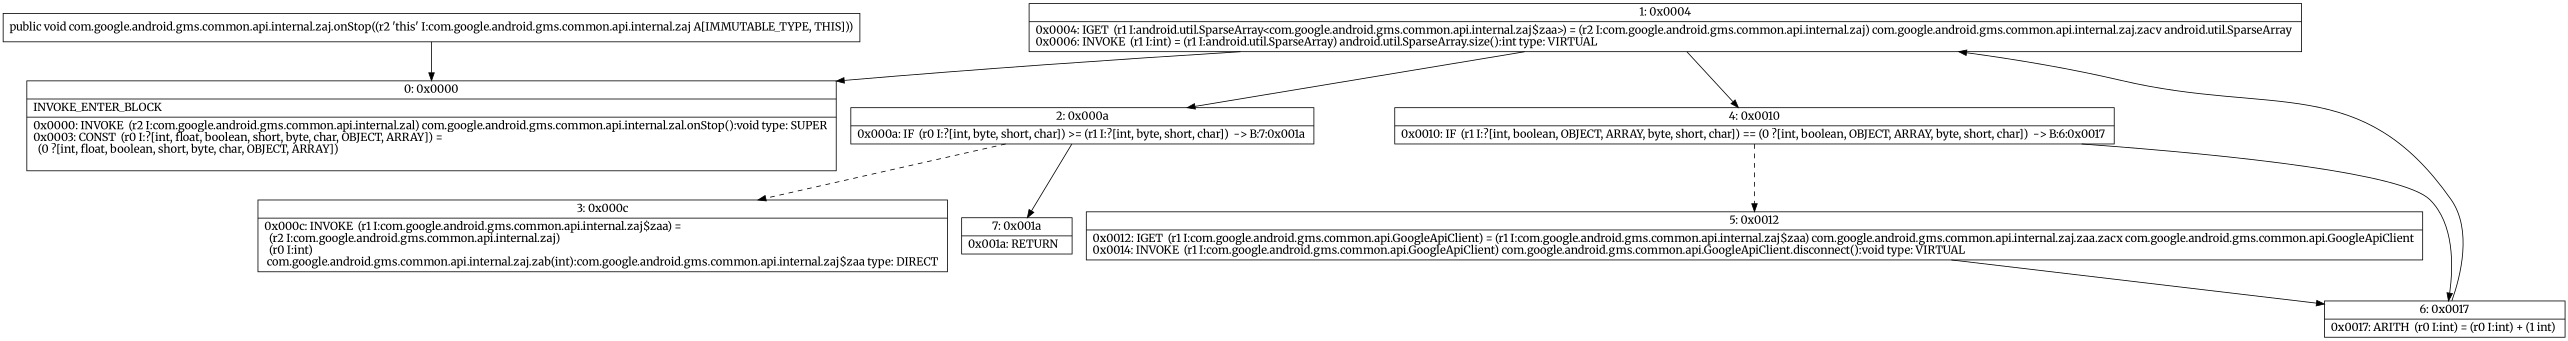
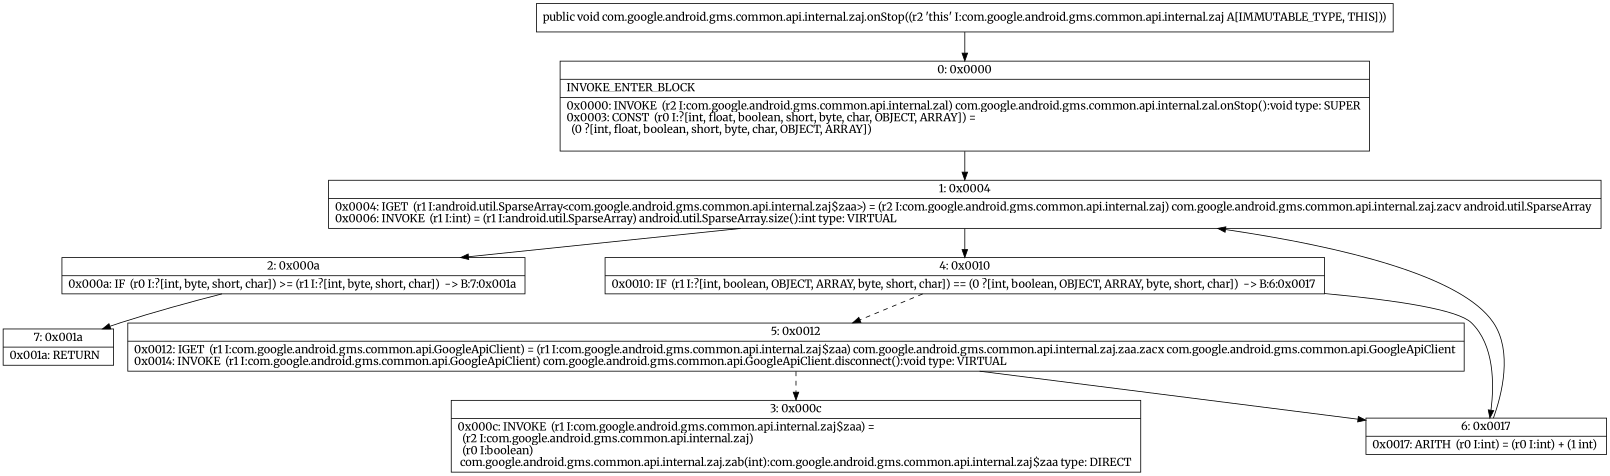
edge "1: 0x0004" -> "0: 0x0000": reversed
edge "2: 0x000a" -> "3: 0x000c": now "5: 0x0012" -> "3: 0x000c"
node "3: 0x000c": text "(r0 I:int)" -> "(r0 I:boolean)"
